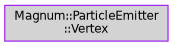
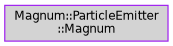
node "Magnum::ParticleEmitter ::Vertex": label "Magnum::ParticleEmitter ::Vertex" -> "Magnum::ParticleEmitter ::Magnum"
